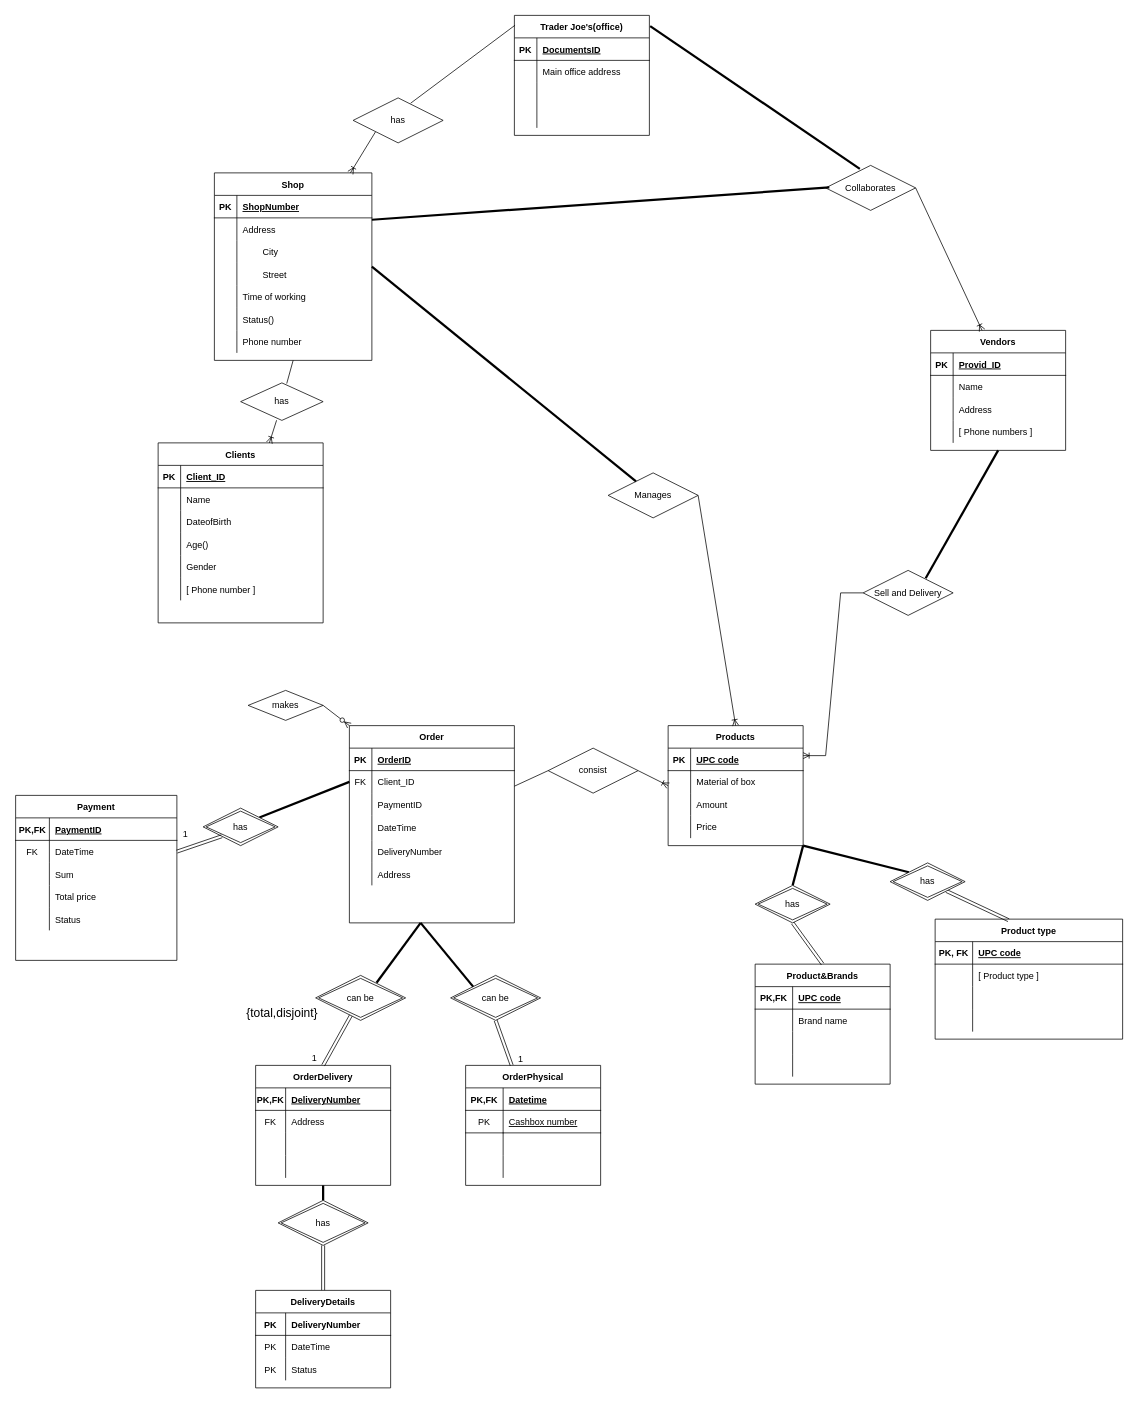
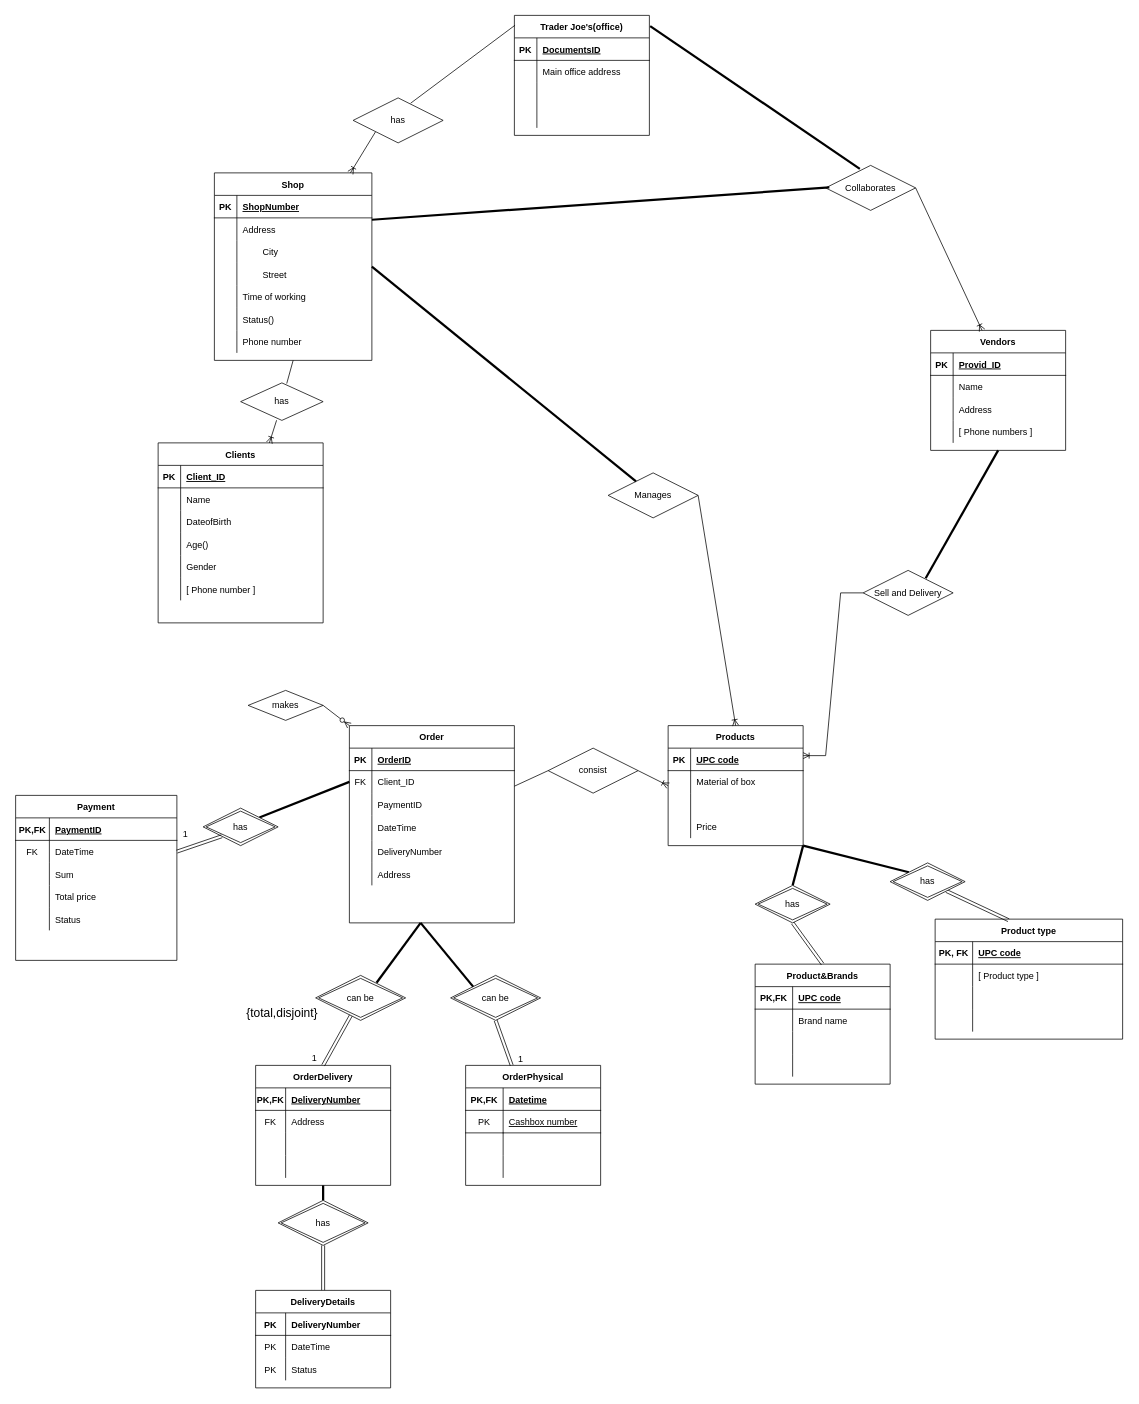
node "Amount": removed
